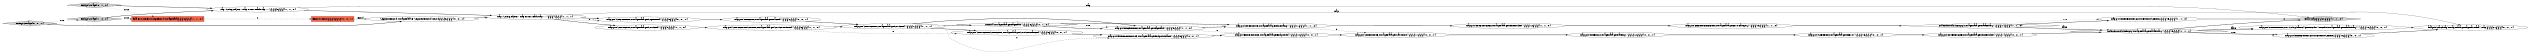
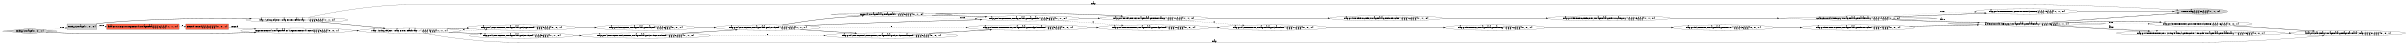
node "entity2Storage['0', '1', '0']": removed
node "entity2Storage['1', '0', '0']": shape diamond -> box
node "return map@@@20@@@['1', '1', '0']": shape diamond -> ellipse
